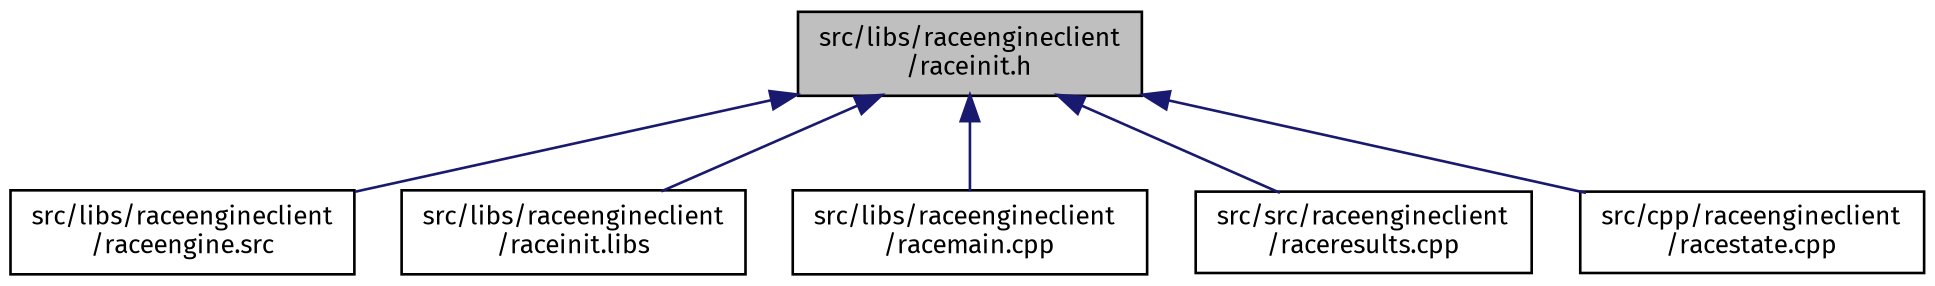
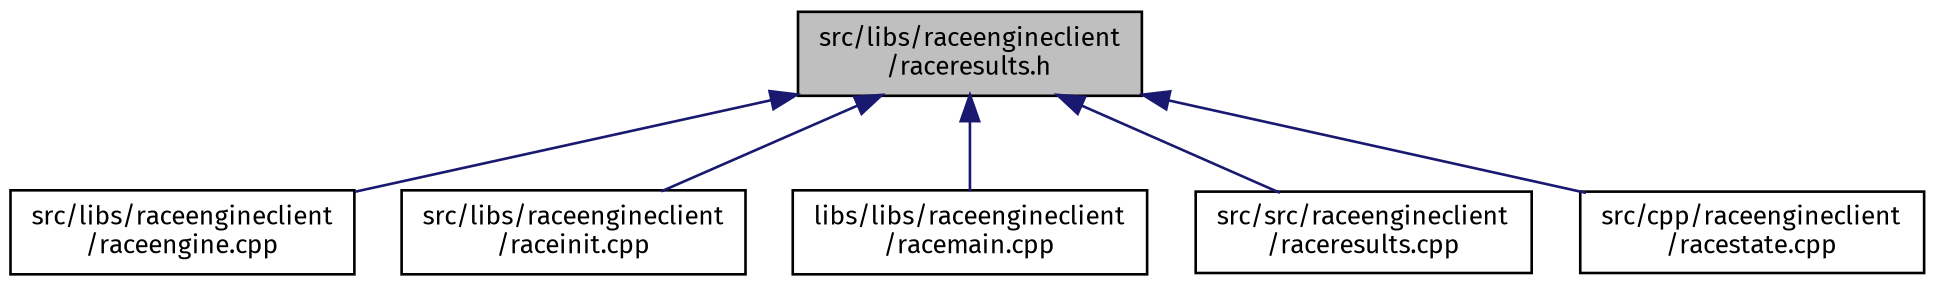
node "src/libs/raceengineclient /raceinit.h": label "src/libs/raceengineclient /raceinit.h" -> "src/libs/raceengineclient /raceresults.h"
node "src/libs/raceengineclient /raceengine.src": label "src/libs/raceengineclient /raceengine.src" -> "src/libs/raceengineclient /raceengine.cpp"
node "src/libs/raceengineclient /raceinit.libs": label "src/libs/raceengineclient /raceinit.libs" -> "src/libs/raceengineclient /raceinit.cpp"
node "src/libs/raceengineclient /racemain.cpp": label "src/libs/raceengineclient /racemain.cpp" -> "libs/libs/raceengineclient /racemain.cpp"
